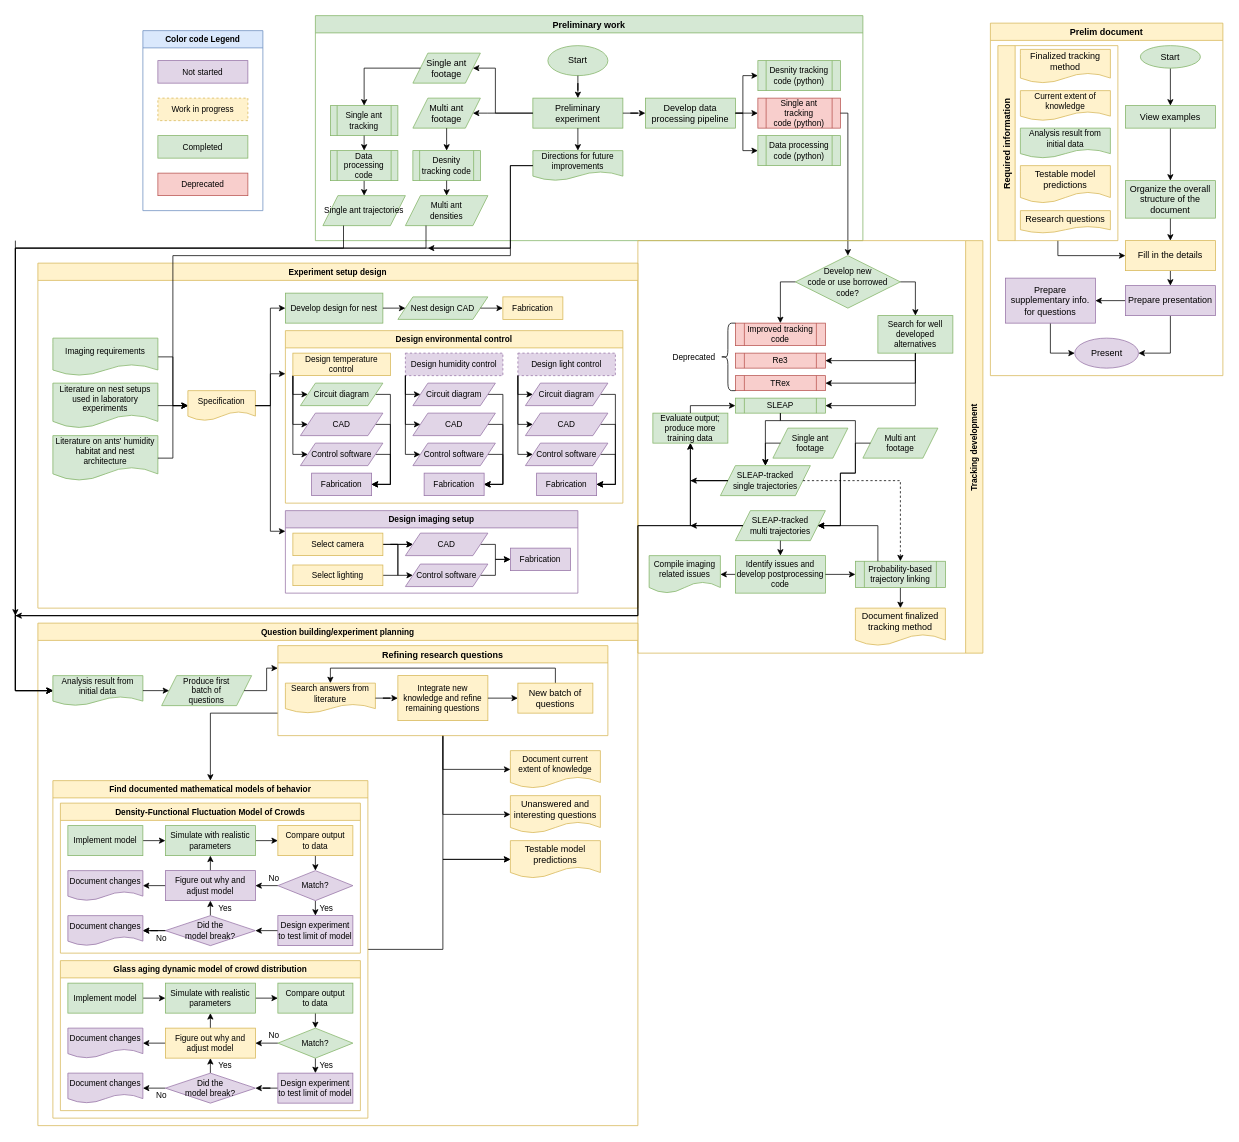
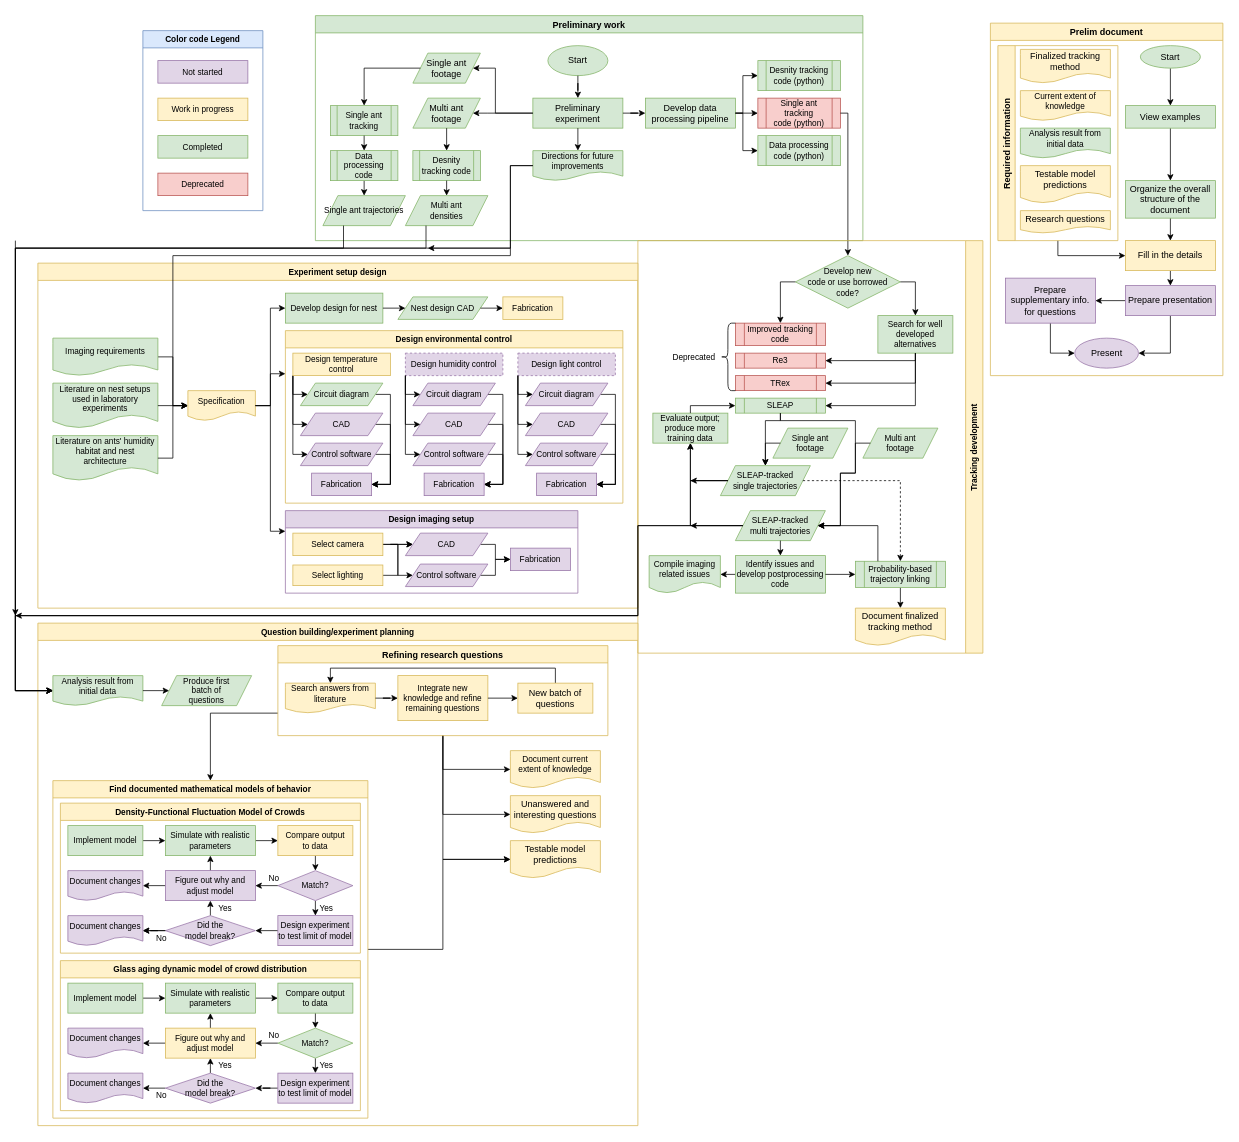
node "Work in progress": style dashed -> solid
edge "Produce first batch of questions" -> "Refining research questions": removed
